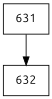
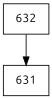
edge "631" -> "632": reversed
